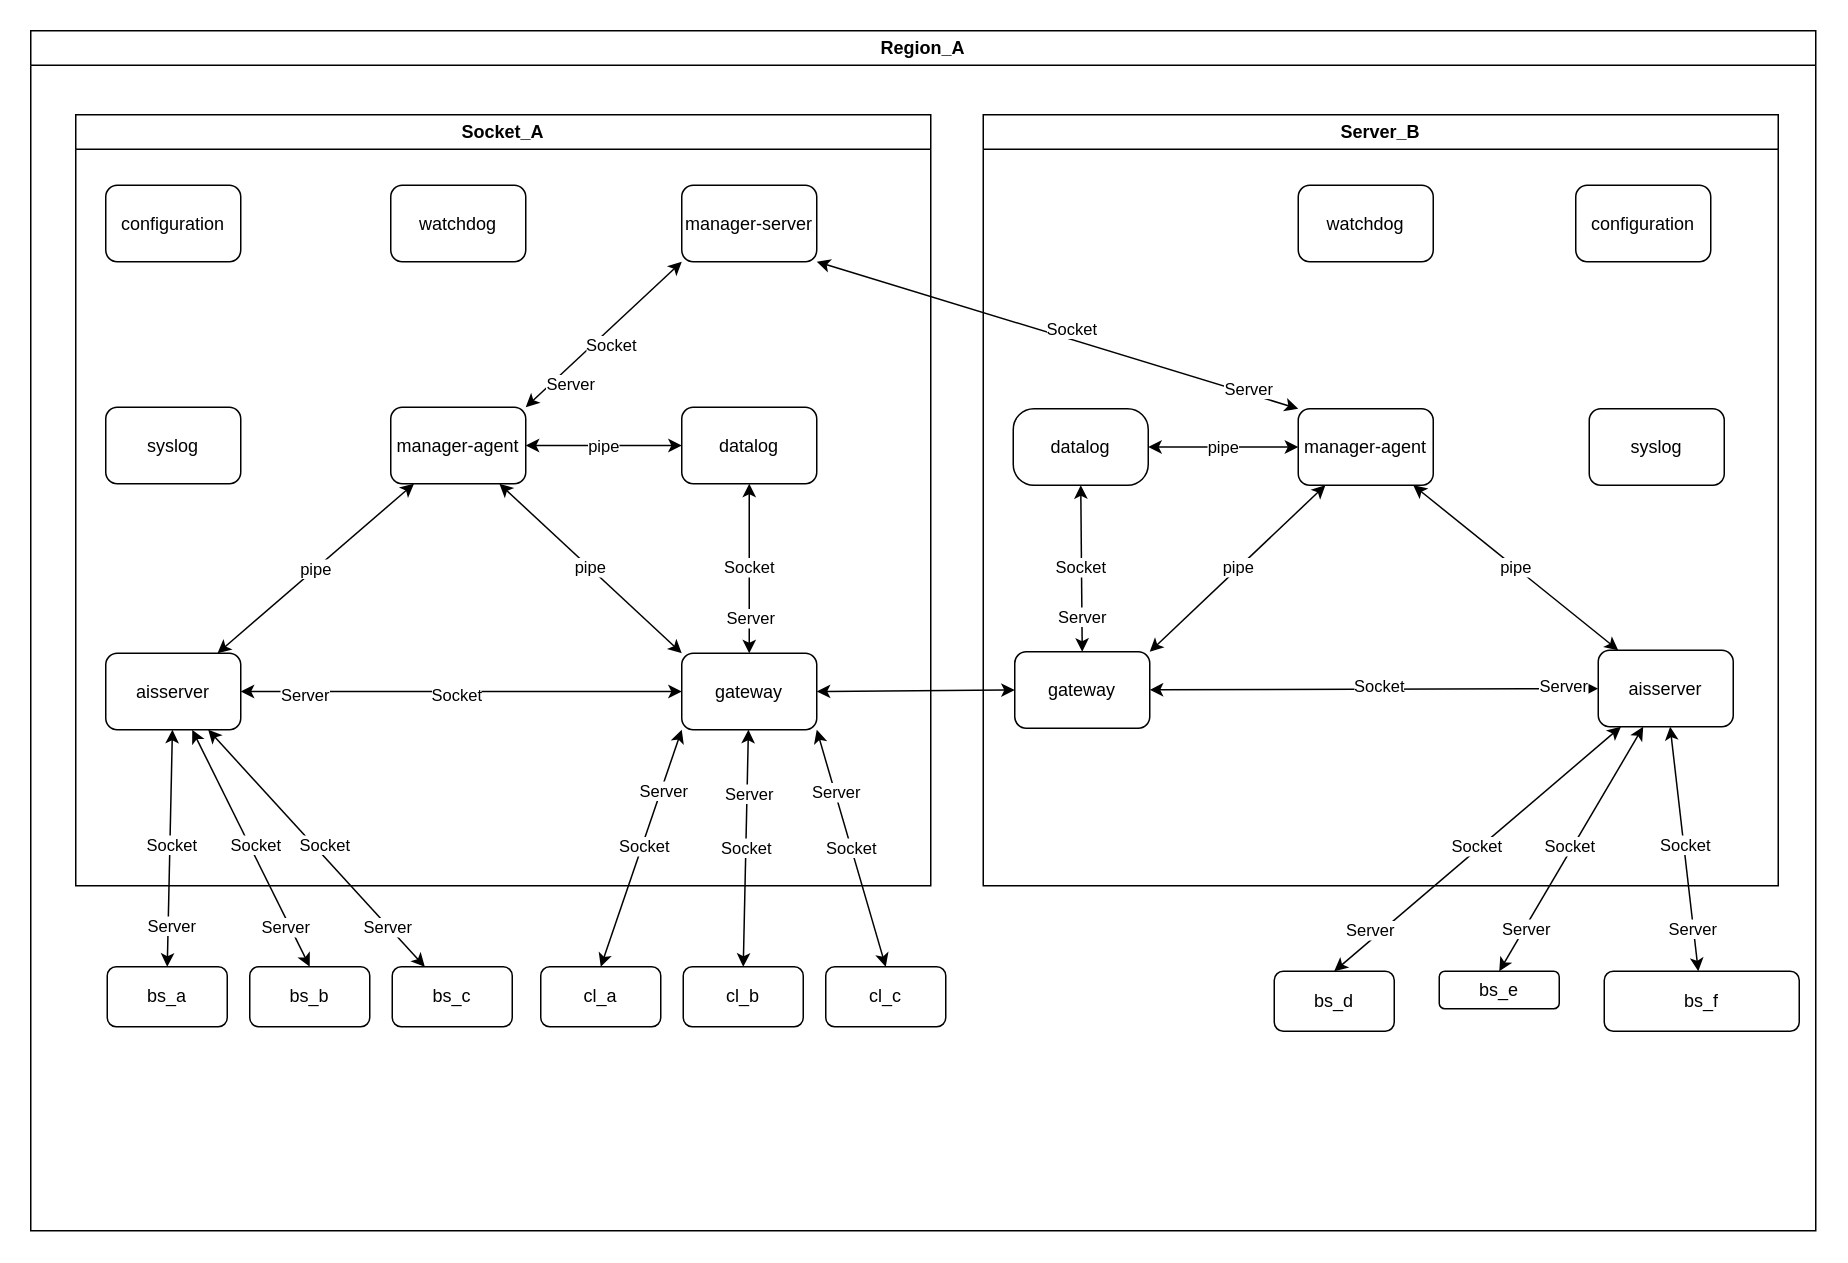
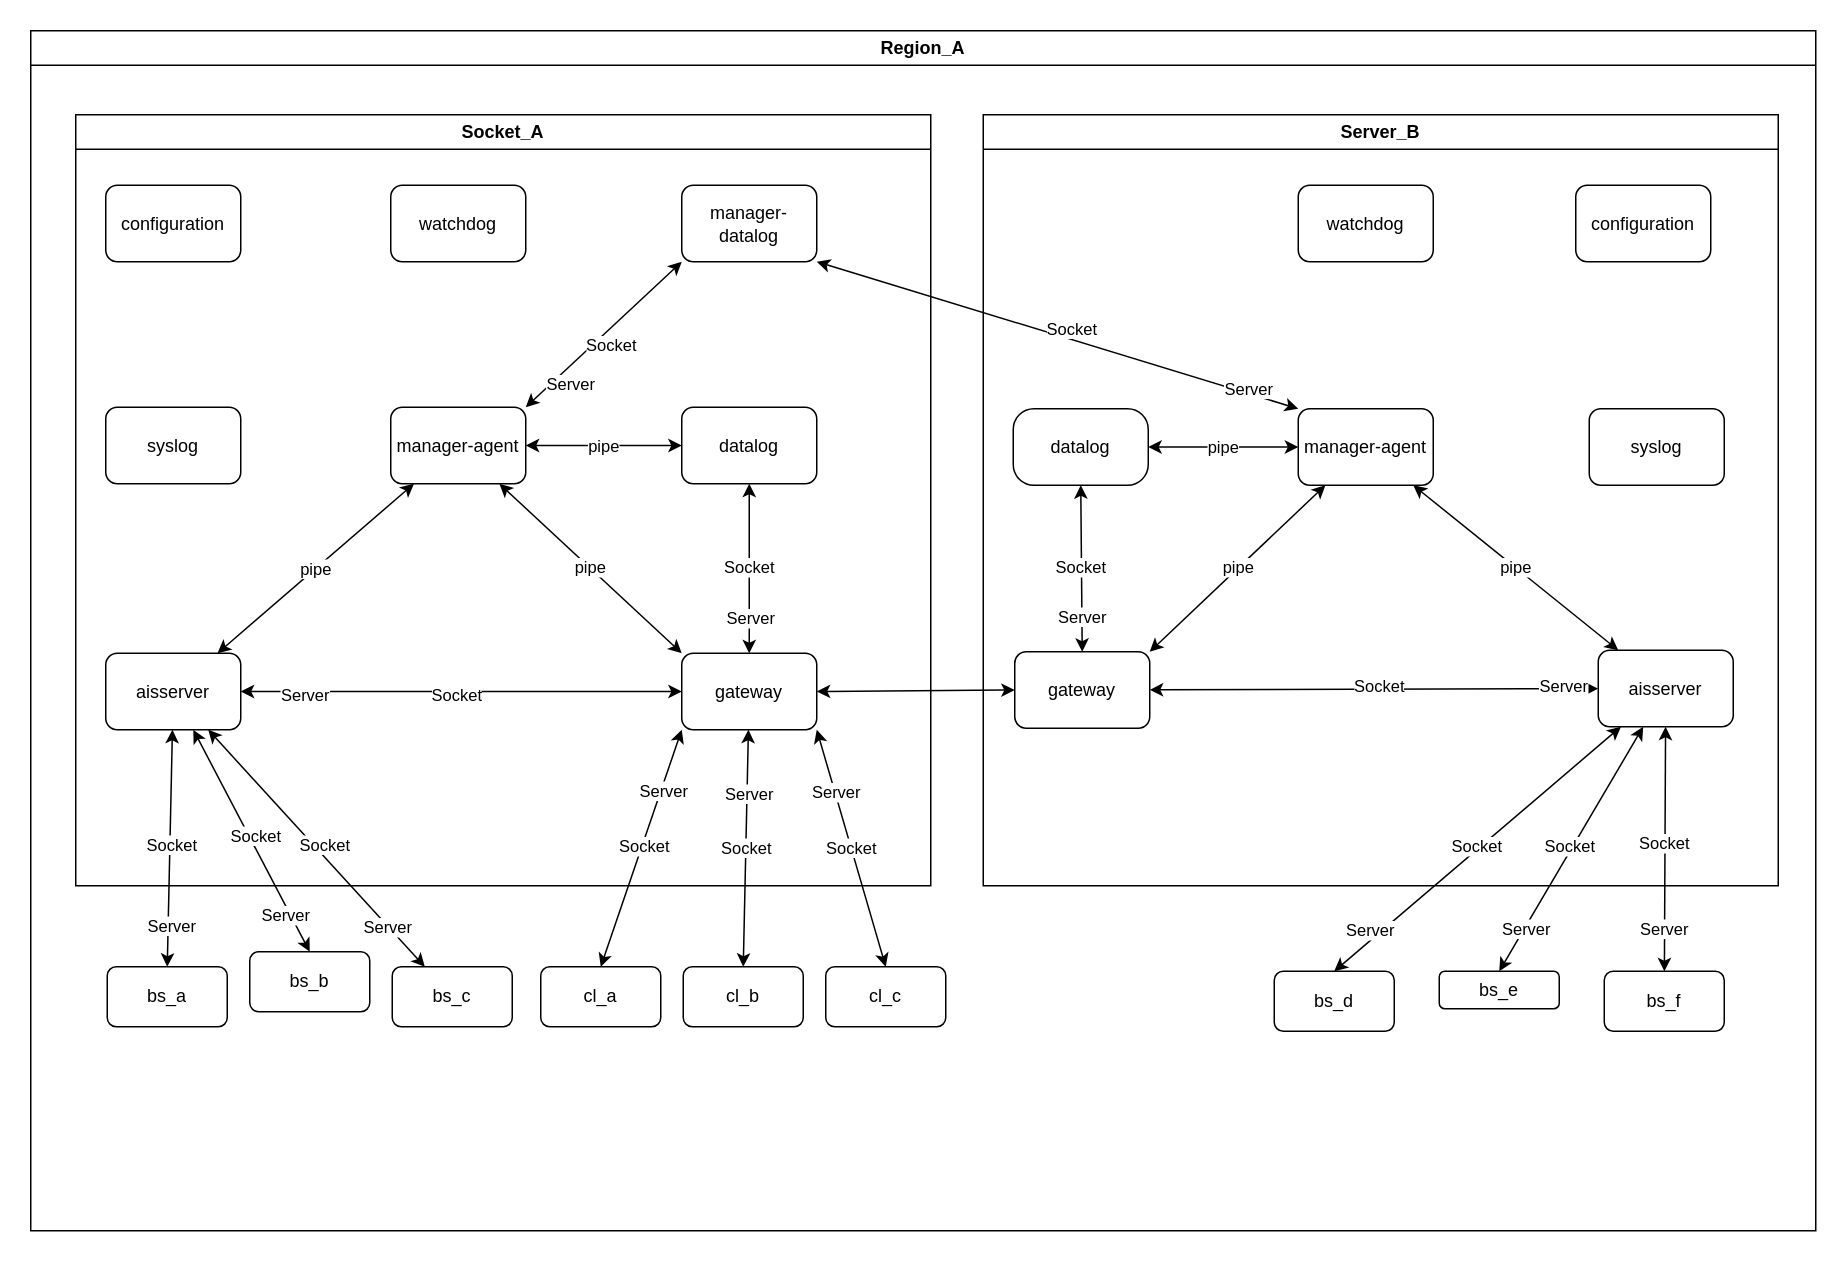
node "manager-server": label "manager-server" -> "manager-datalog"
node "bs_b": moved (310, 997) -> (310, 982)
node "bs_f": size 195x60 -> 120x60
